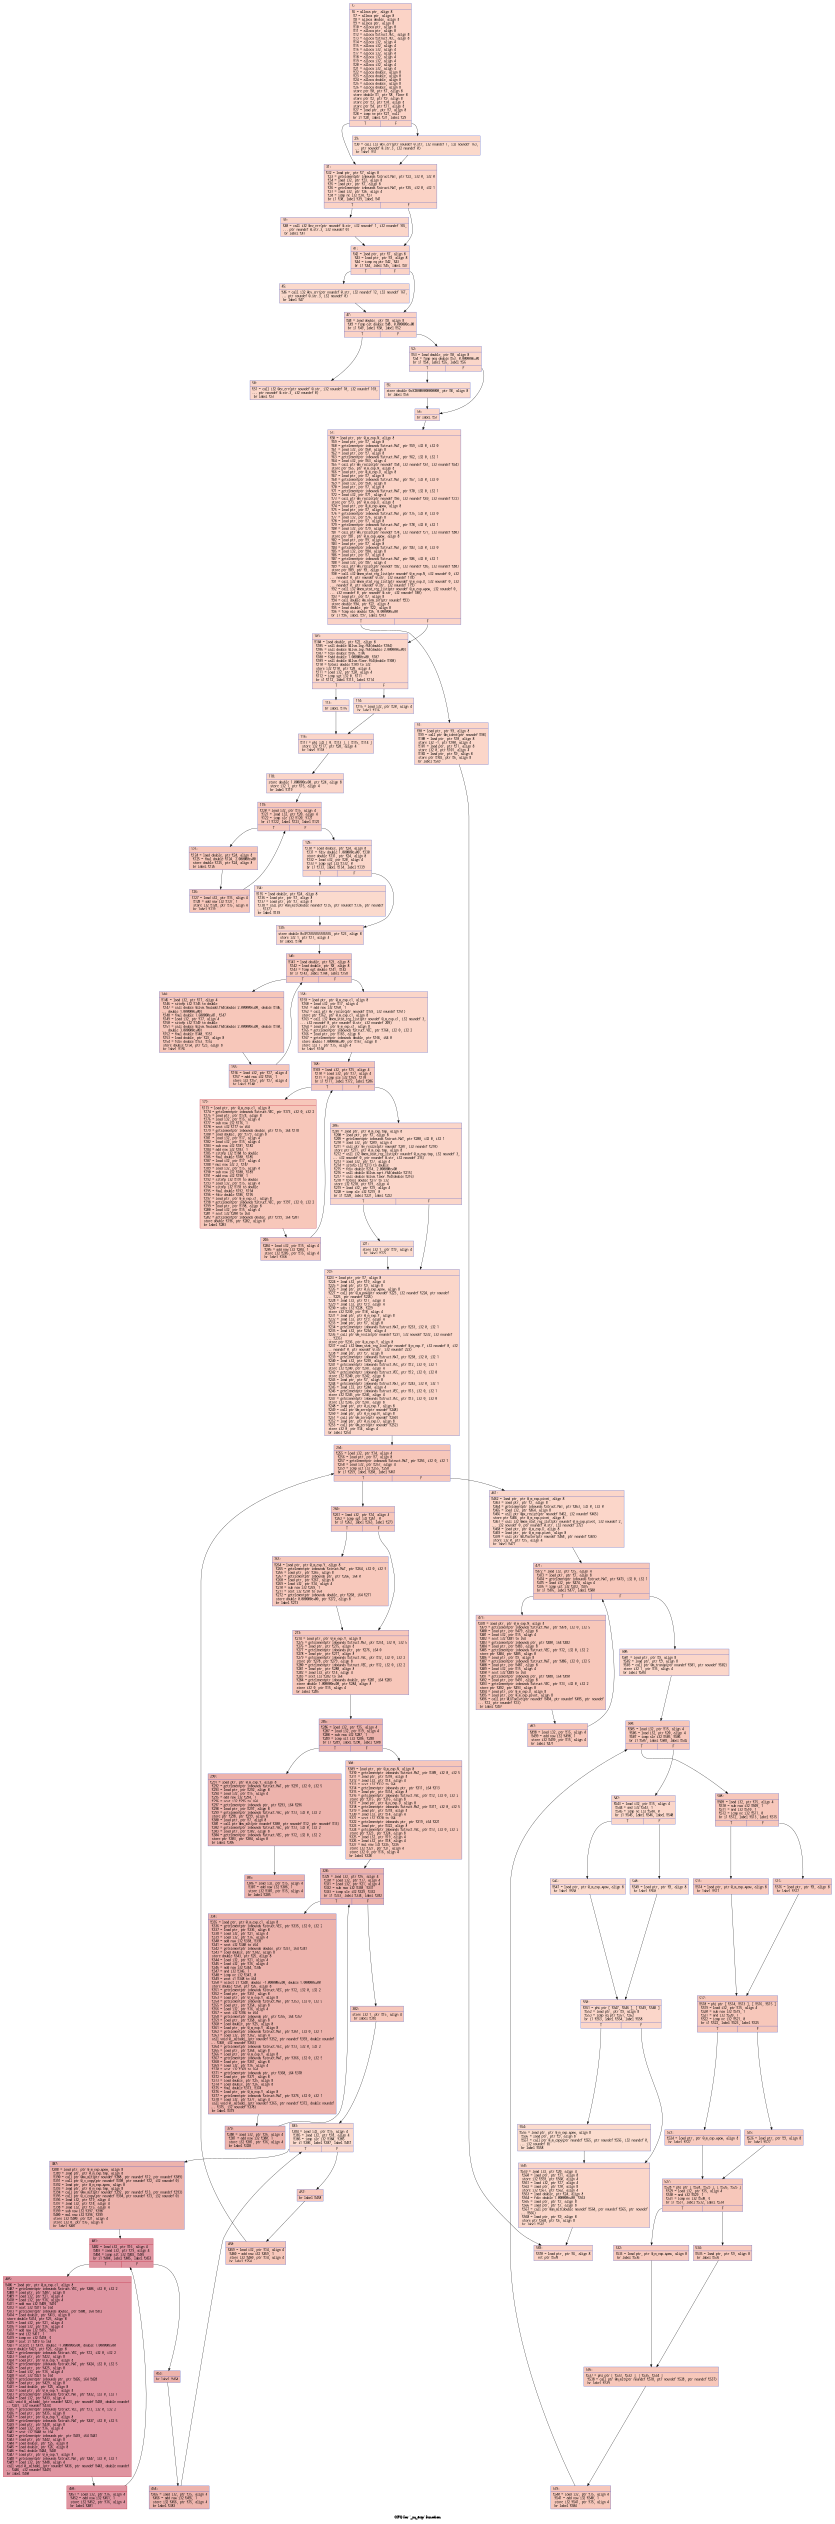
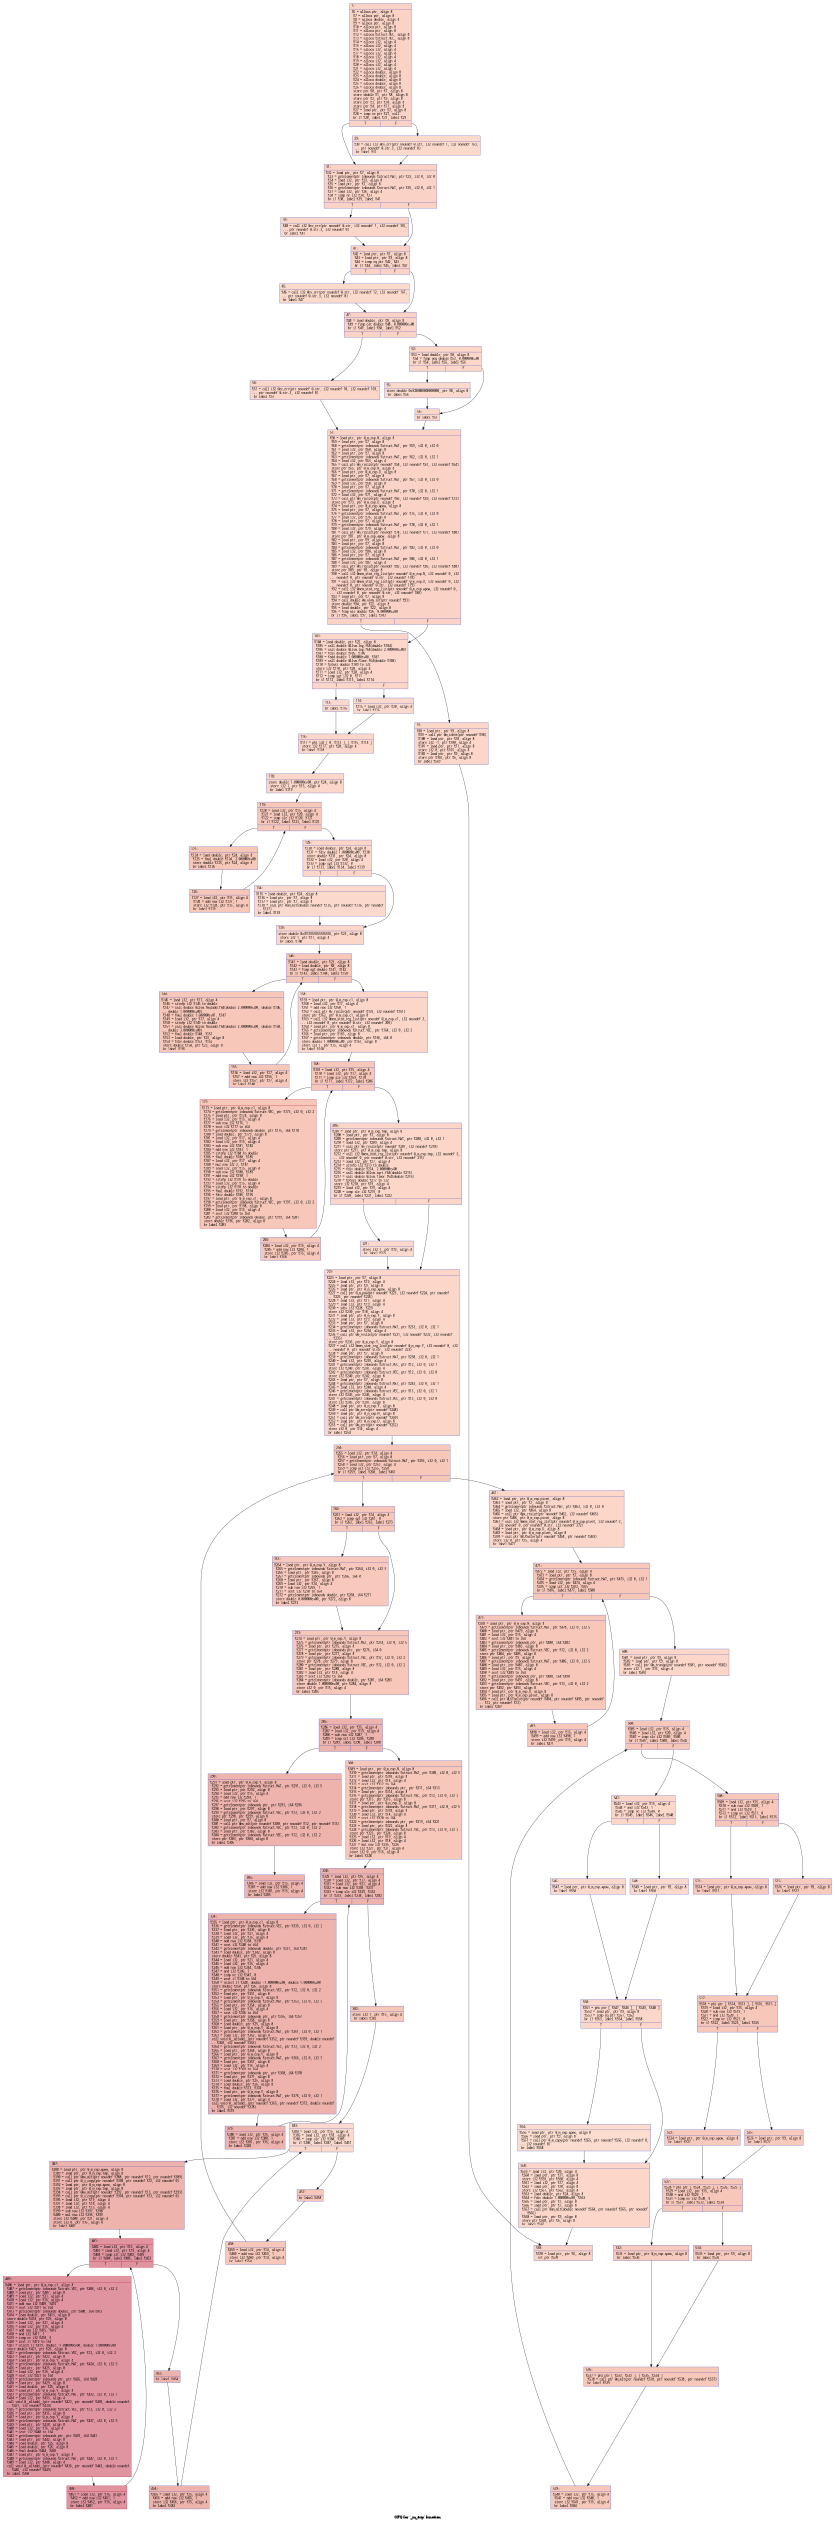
node "5:": text "store double %1, ptr %8, floor 8" -> "store double %1, ptr %8, align 8"
edge "50:" -> "57:": added
